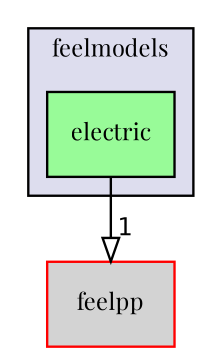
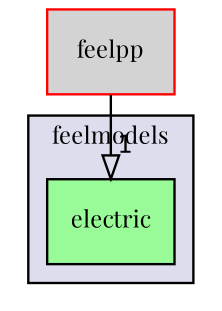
edge "electric" -> "feelpp": reversed
